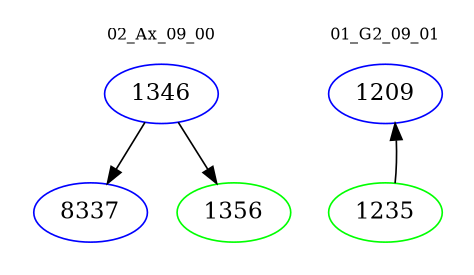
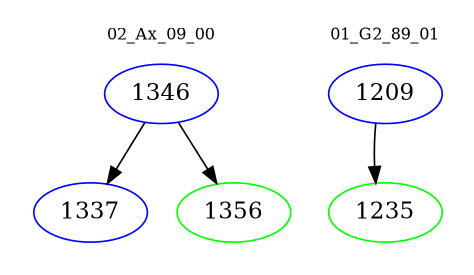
cluster "01_G2_09_01": label "01_G2_09_01" -> "01_G2_89_01"
edge "1235" -> "1209": reversed
node "8337": label "8337" -> "1337"
